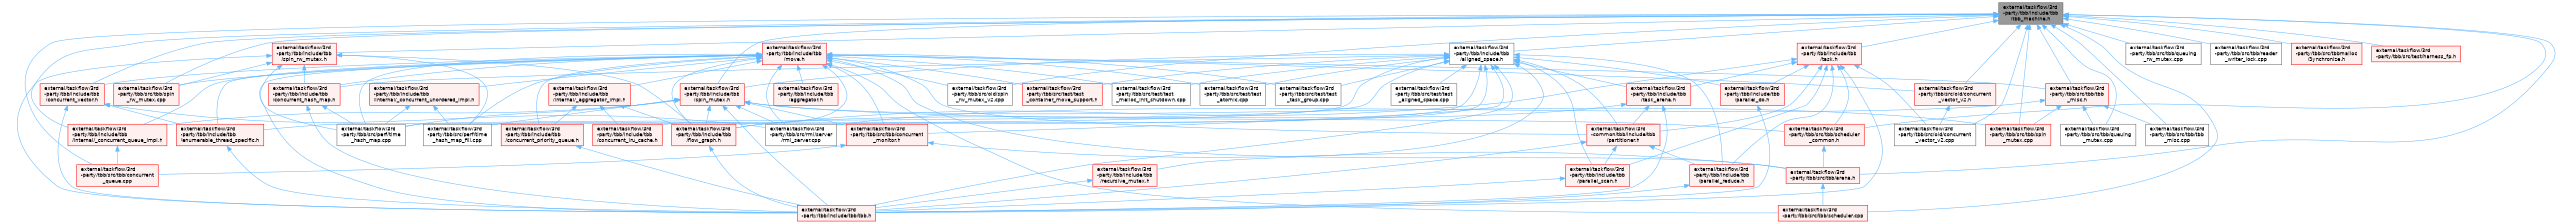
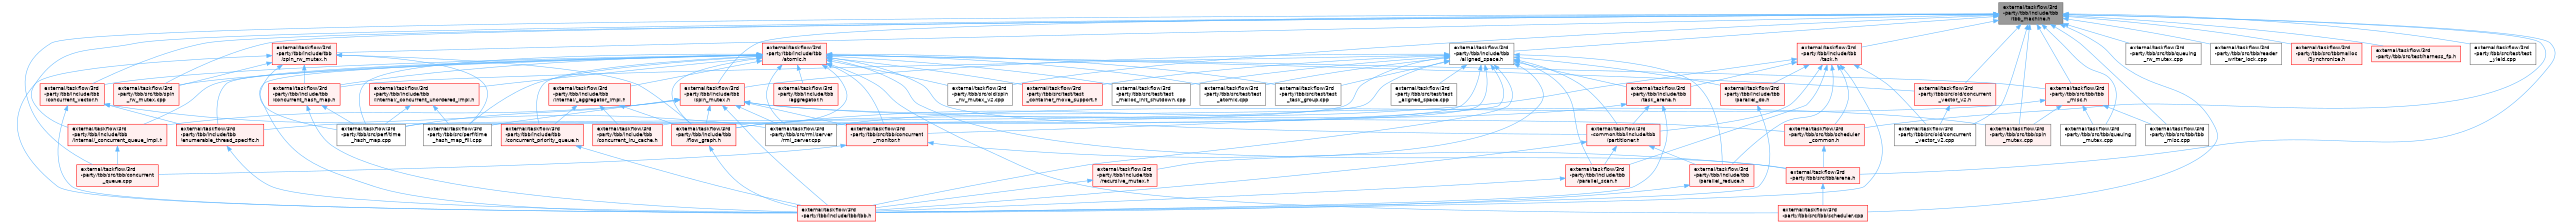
node "external/taskflow/3rd -party/tbb/include/tbb /move.h": label "external/taskflow/3rd -party/tbb/include/tbb /move.h" -> "external/taskflow/3rd -party/tbb/include/tbb /atomic.h"
node "external/taskflow/3rd -party/tbb/src/test/test _yield.cpp": added
node "external/taskflow/3rd -party/tbb/src/tbb/spin _mutex.cpp": color red -> grey40
